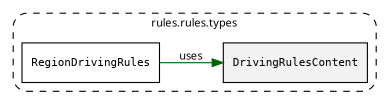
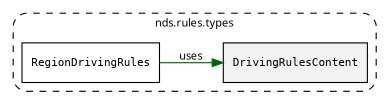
cluster "rules.rules.types": label "rules.rules.types" -> "nds.rules.types"
